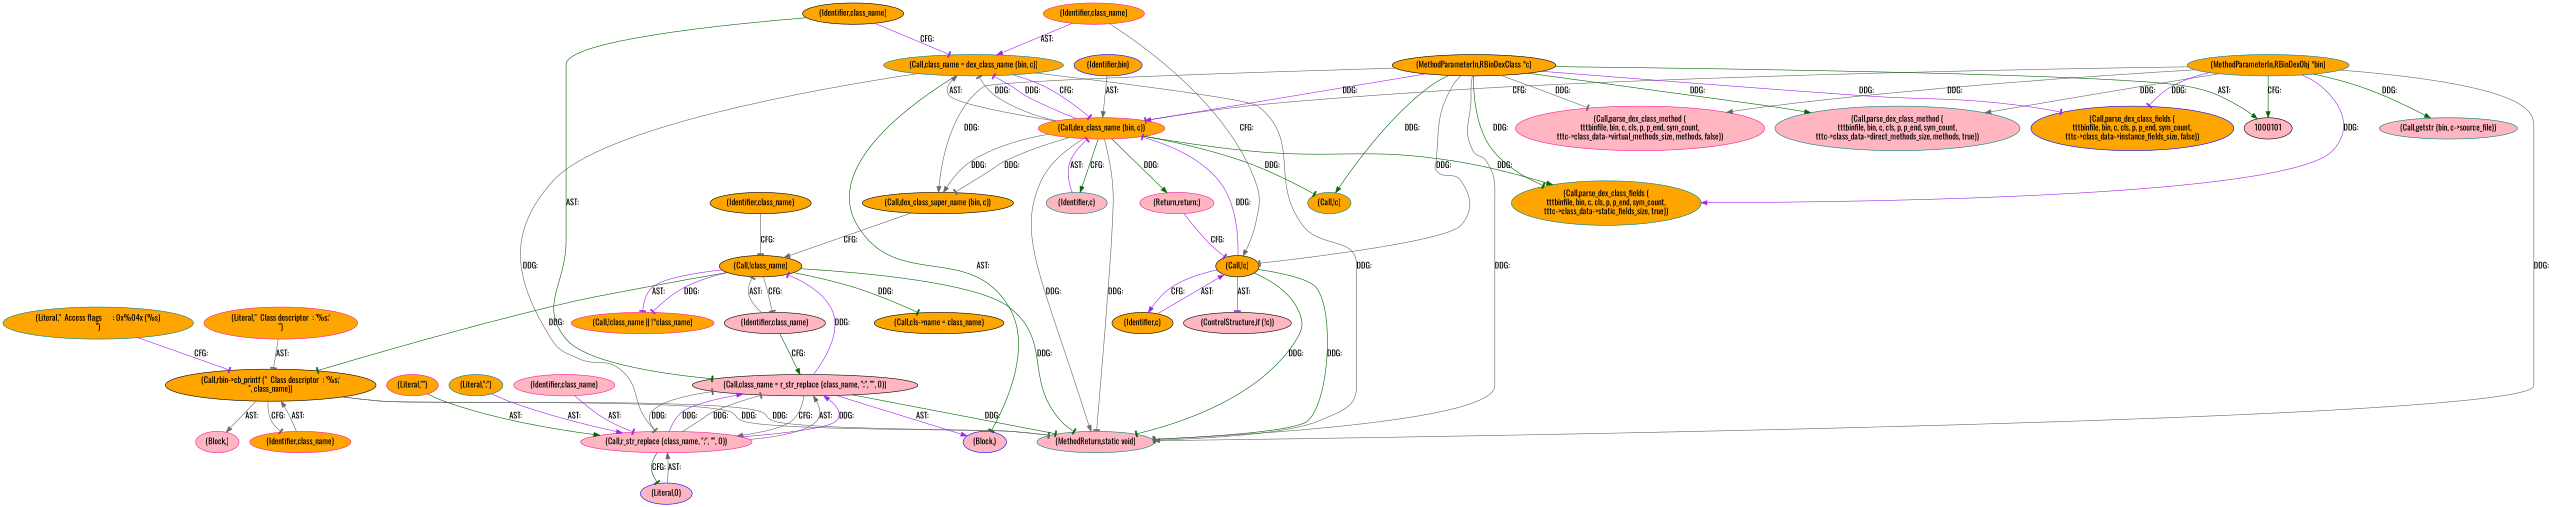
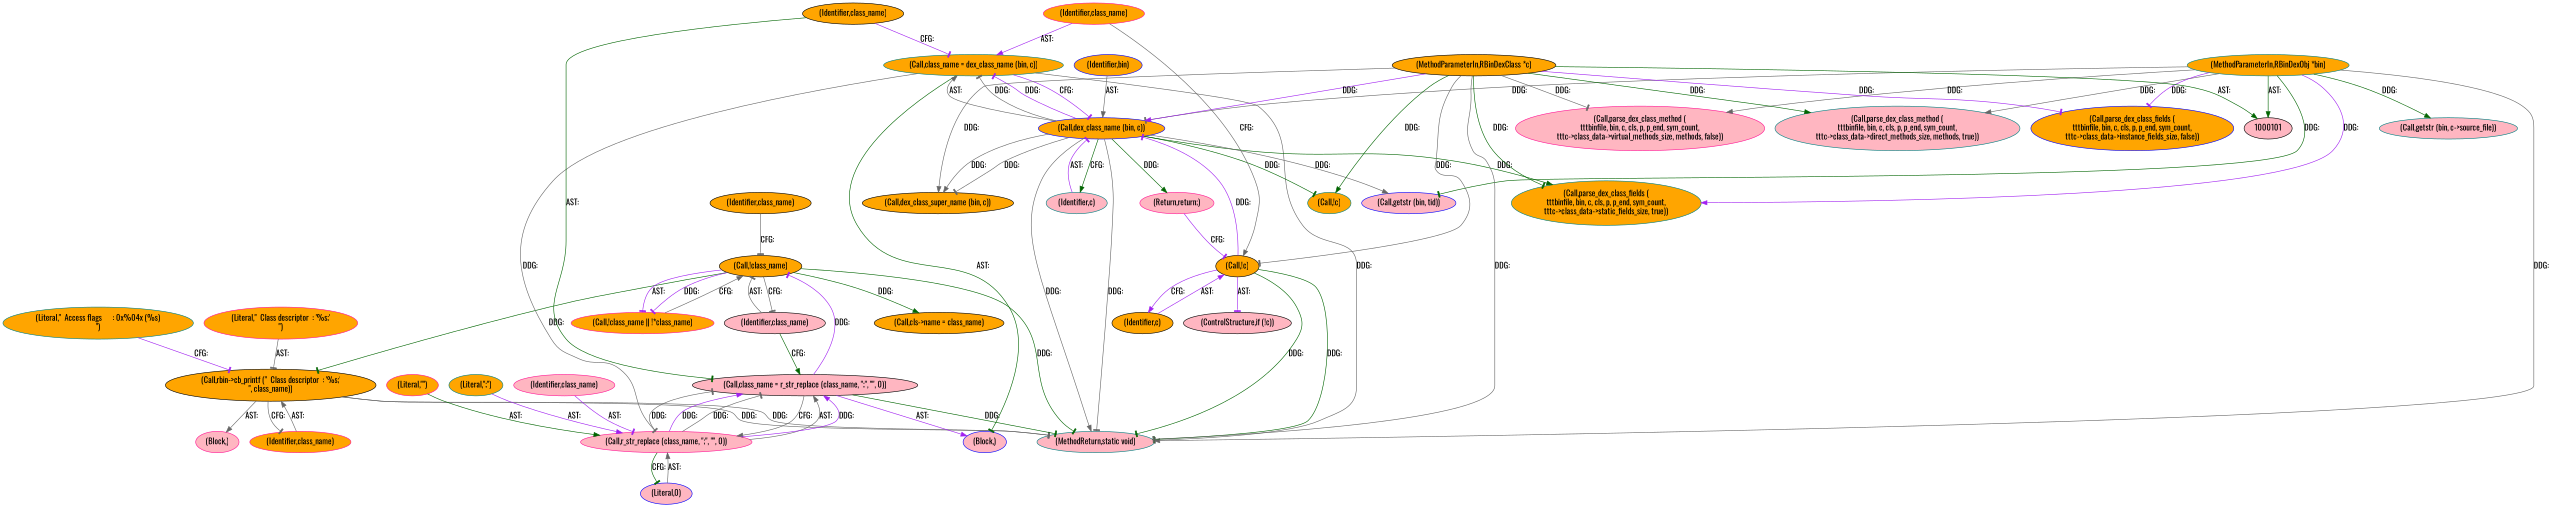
edge "(MethodParameterIn,RBinDexObj *bin)" -> "(Call,dex_class_name (bin, c))": label "CFG: " -> "DDG: "
edge "(MethodParameterIn,RBinDexObj *bin)" -> "1000101": label "CFG: " -> "AST: "
node "(Call,dex_class_name (bin, c))": color deeppink -> blue
node "(Call,getstr (bin, tid))": added
edge "(Call,dex_class_super_name (bin, c))" -> "(Call,!class_name)": now "(Call,!class_name || !*class_name)" -> "(Call,!class_name)"
edge "(Call,!class_name)" -> "(Call,cls->name = class_name)": arrowhead tee -> normal
